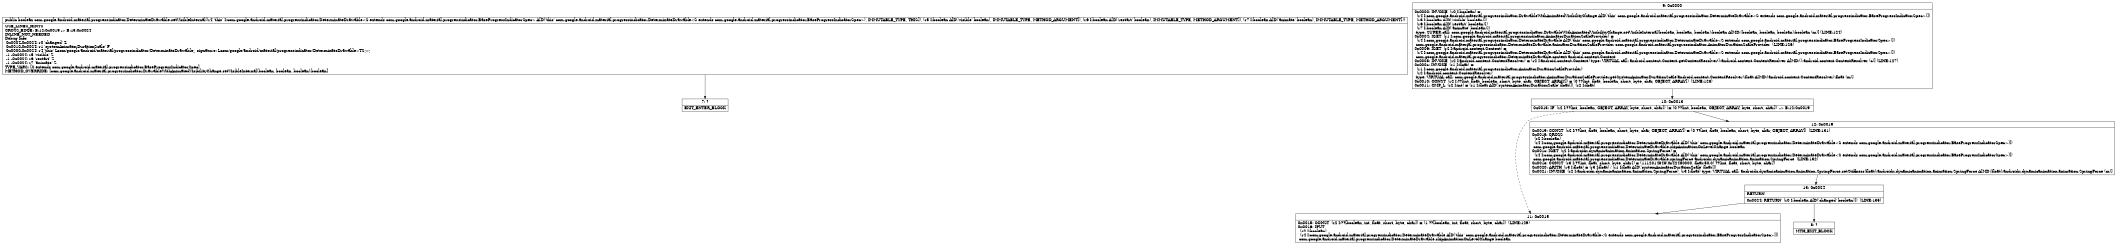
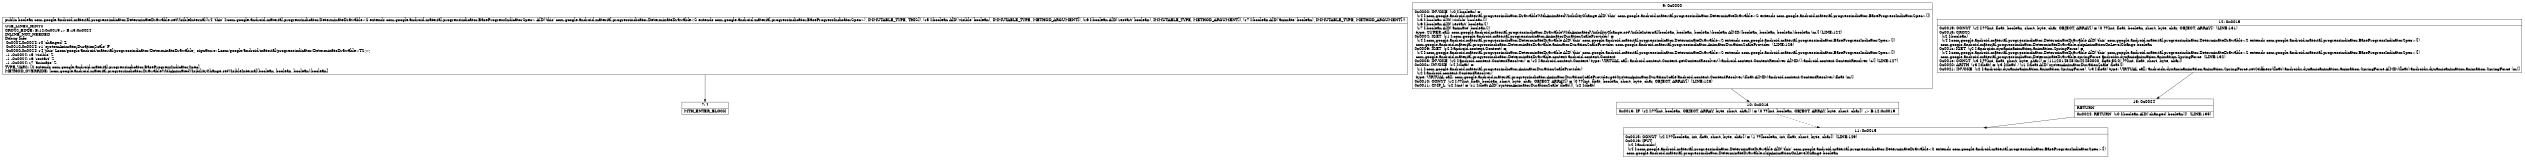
node "9: 0x0000": text "0x000c: INVOKE  (r1 I:float) =" -> "0x000c: INVOKE  (r4 I:float) ="
node "7: ?": text "EXIT_ENTER_BLOCK" -> "MTH_ENTER_BLOCK"
edge "10: 0x0013" -> "12: 0x0019": removed
node "8: ?": removed
node "11: 0x0015": text "(r2 I:boolean)" -> "(r2 I:androidx)"
